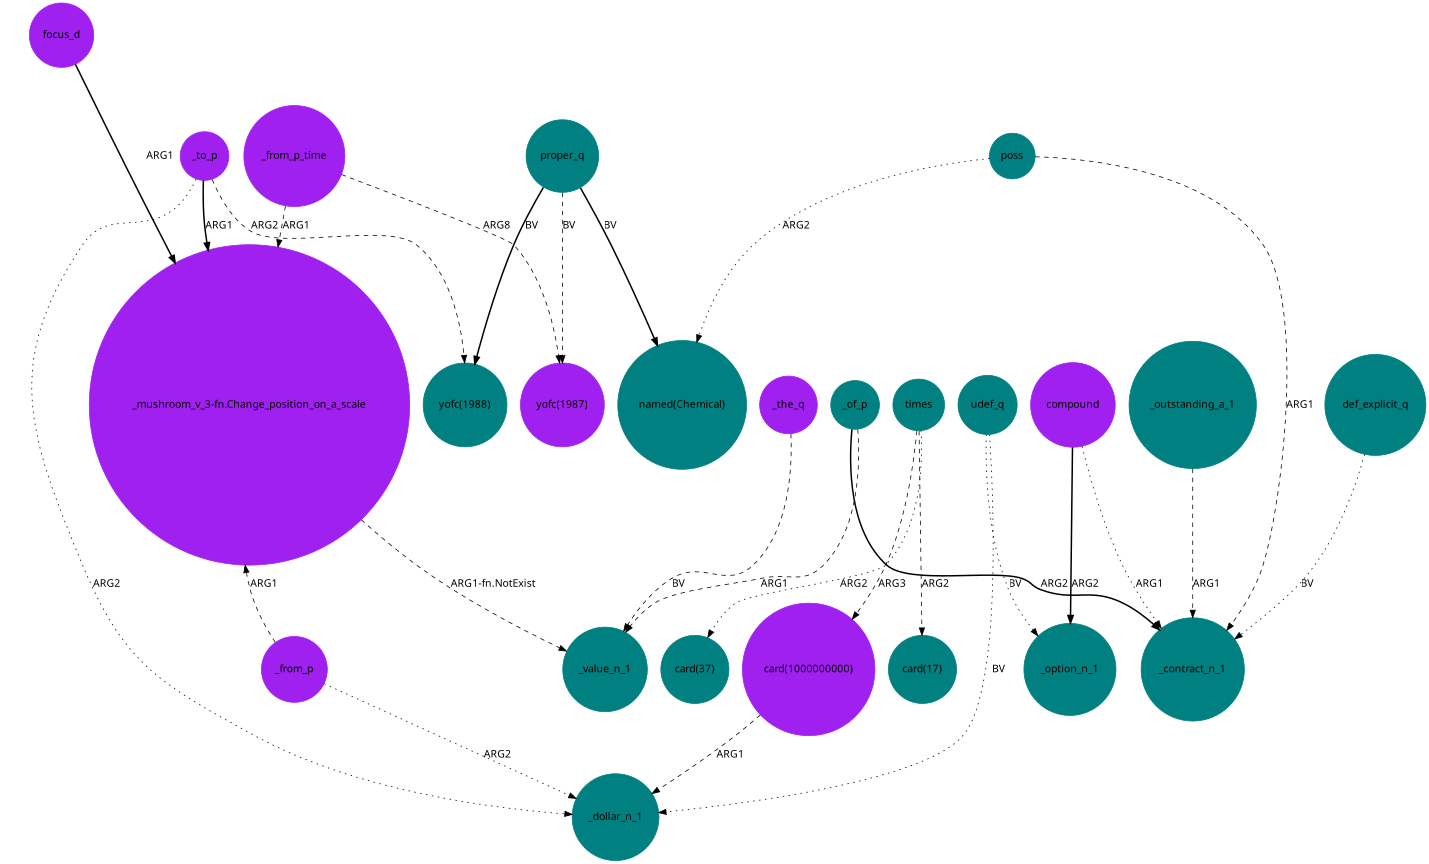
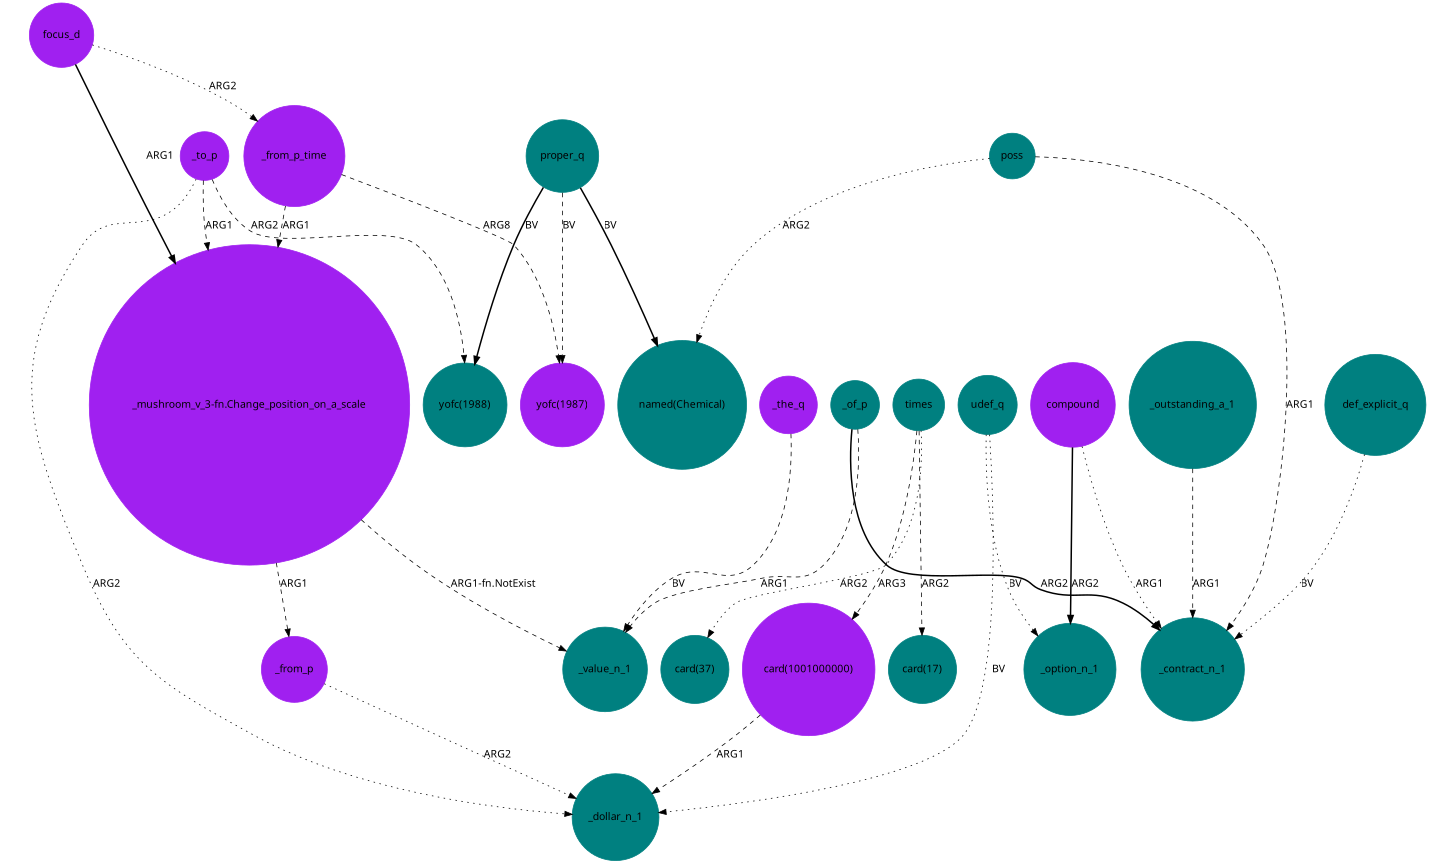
edge "focus_d" -> "_from_p_time": added, label "ARG2"
edge "_to_p" -> "_mushroom_v_3-fn.Change_position_on_a_scale": style bold -> dashed
edge "_from_p" -> "_mushroom_v_3-fn.Change_position_on_a_scale": reversed
node "card(1000000000)": label "card(1000000000)" -> "card(1001000000)"
